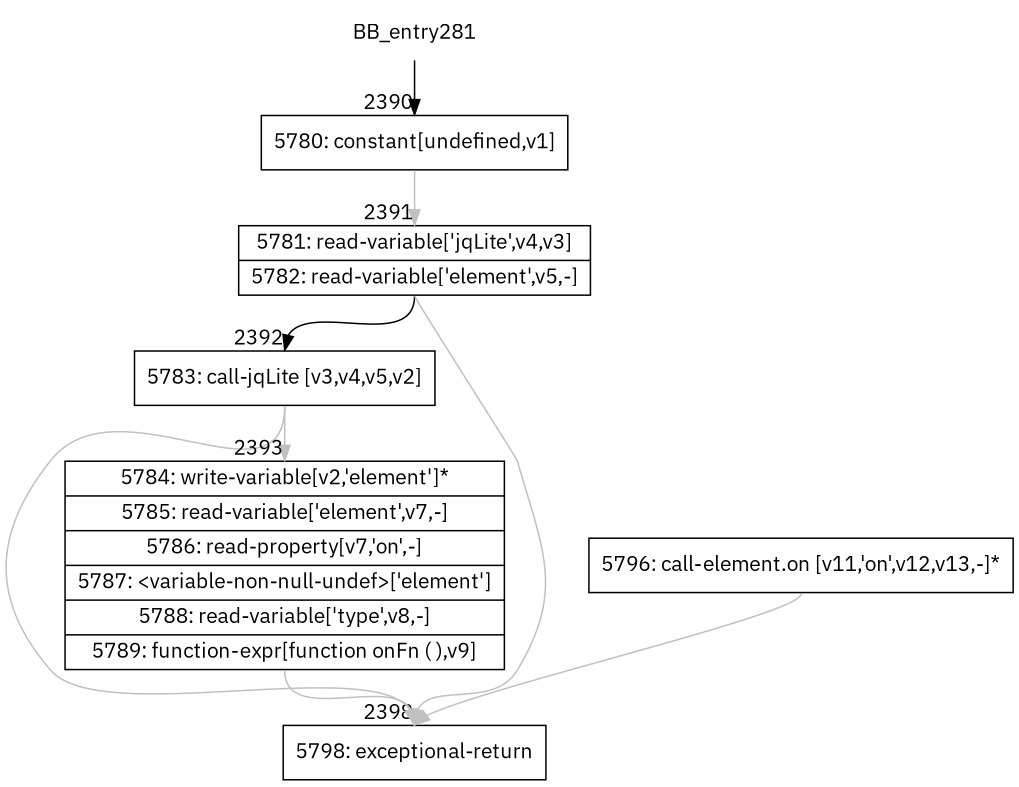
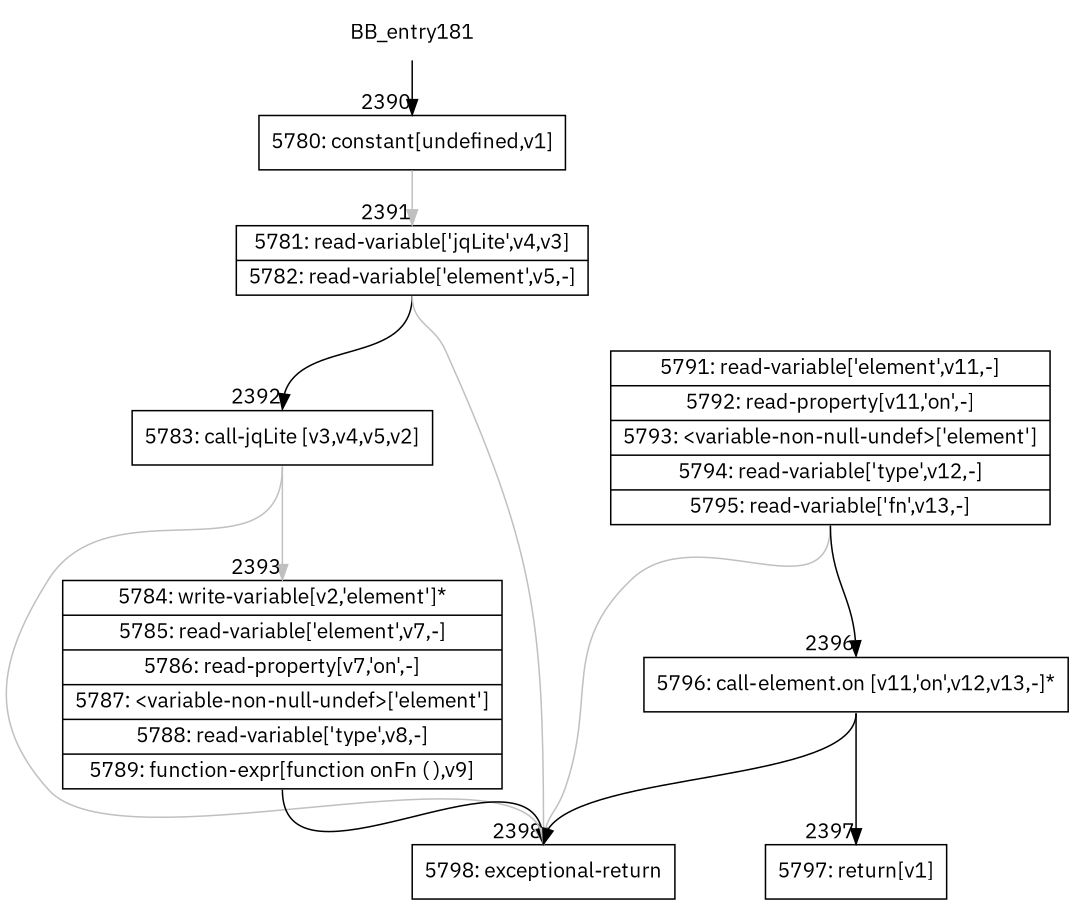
node "BB_entry281": label "BB_entry281" -> "BB_entry181"
node "5791: read-variable['element',v11,-]": added
edge "5796: call-element.on [v11,'on',v12,v13,-]*" -> "5798: exceptional-return": color gray -> black
edge "5784: write-variable[v2,'element']*" -> "5798: exceptional-return": color gray -> black
node "5797: return[v1]": added
